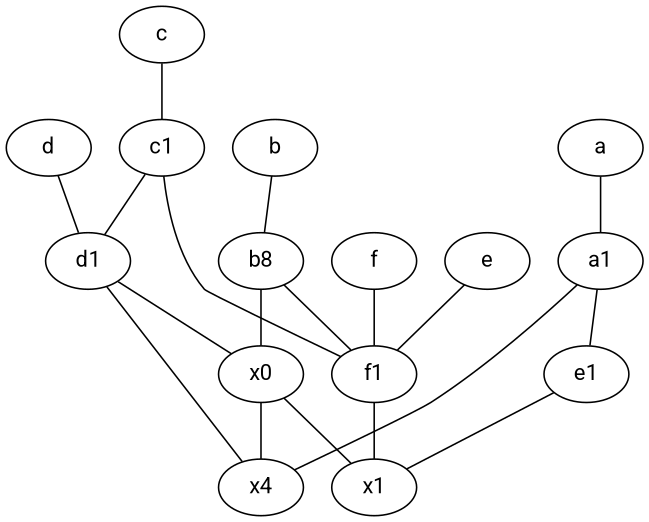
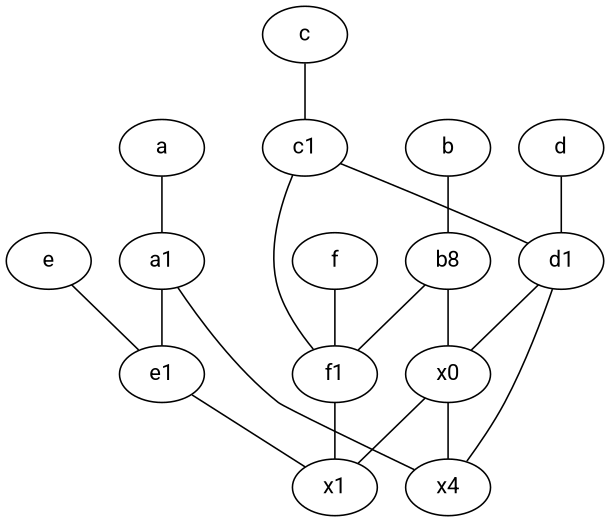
edge "e" -- "f1": now "e" -- "e1"
